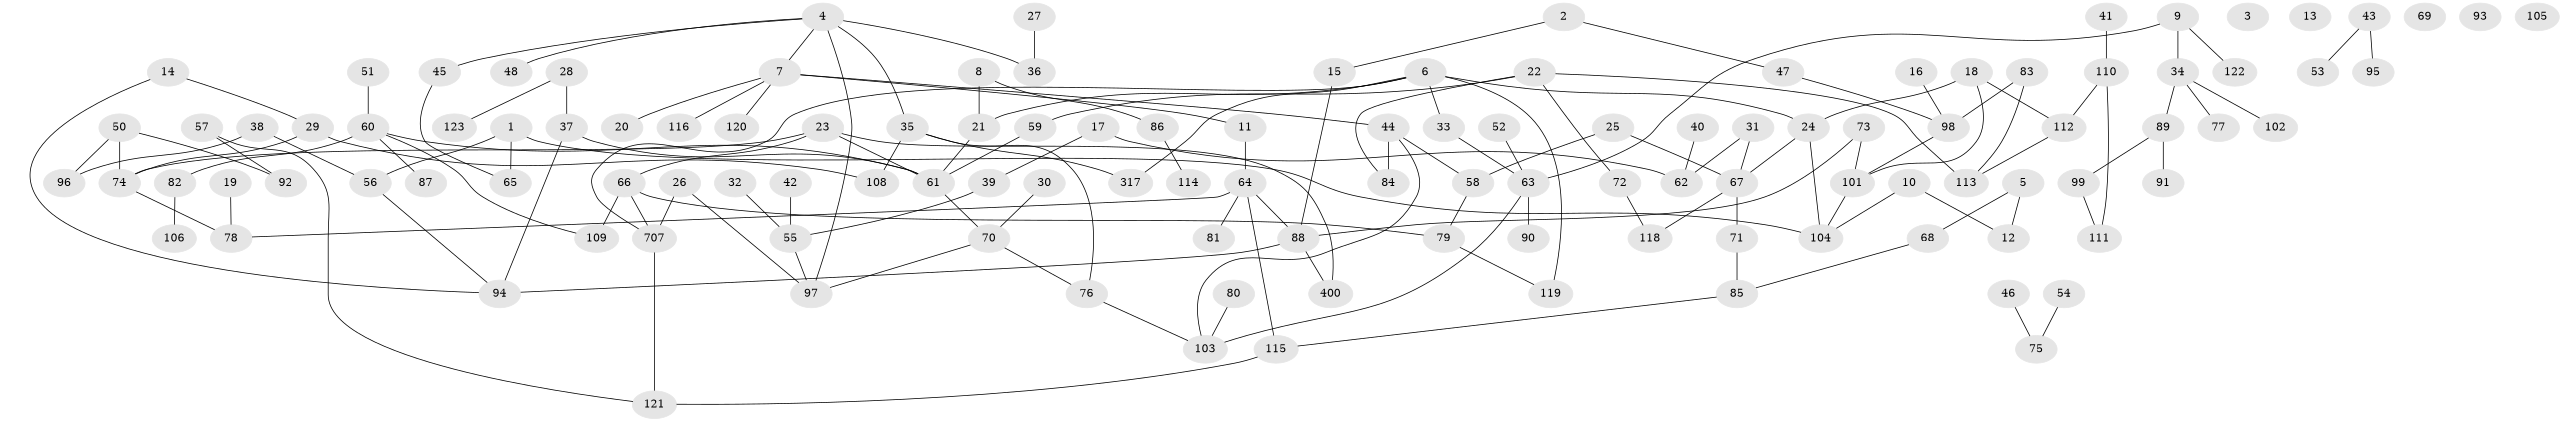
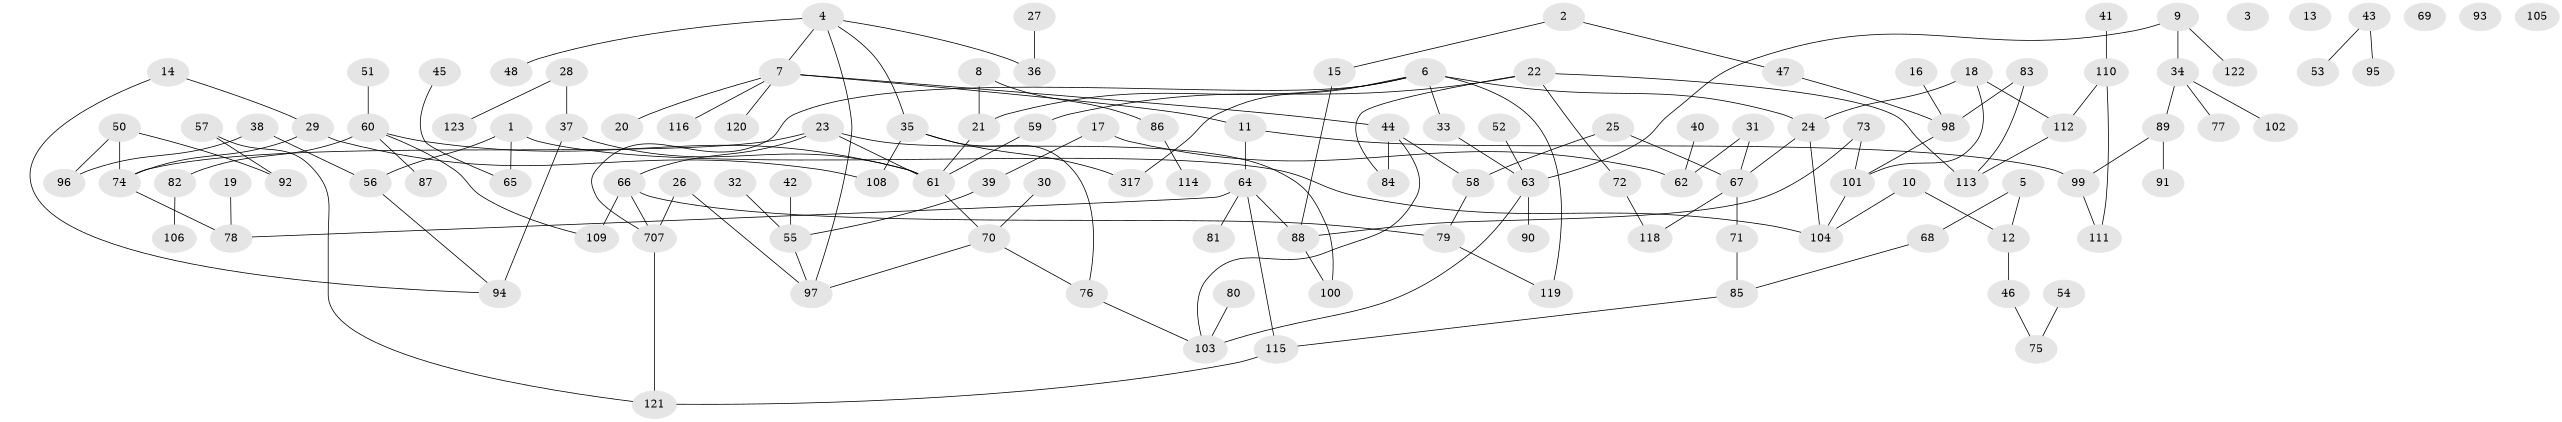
edge "4" -- "45": removed
edge "11" -- "99": added
edge "12" -- "46": added
edge "88" -- "94": removed
node "400": label "400" -> "100"
